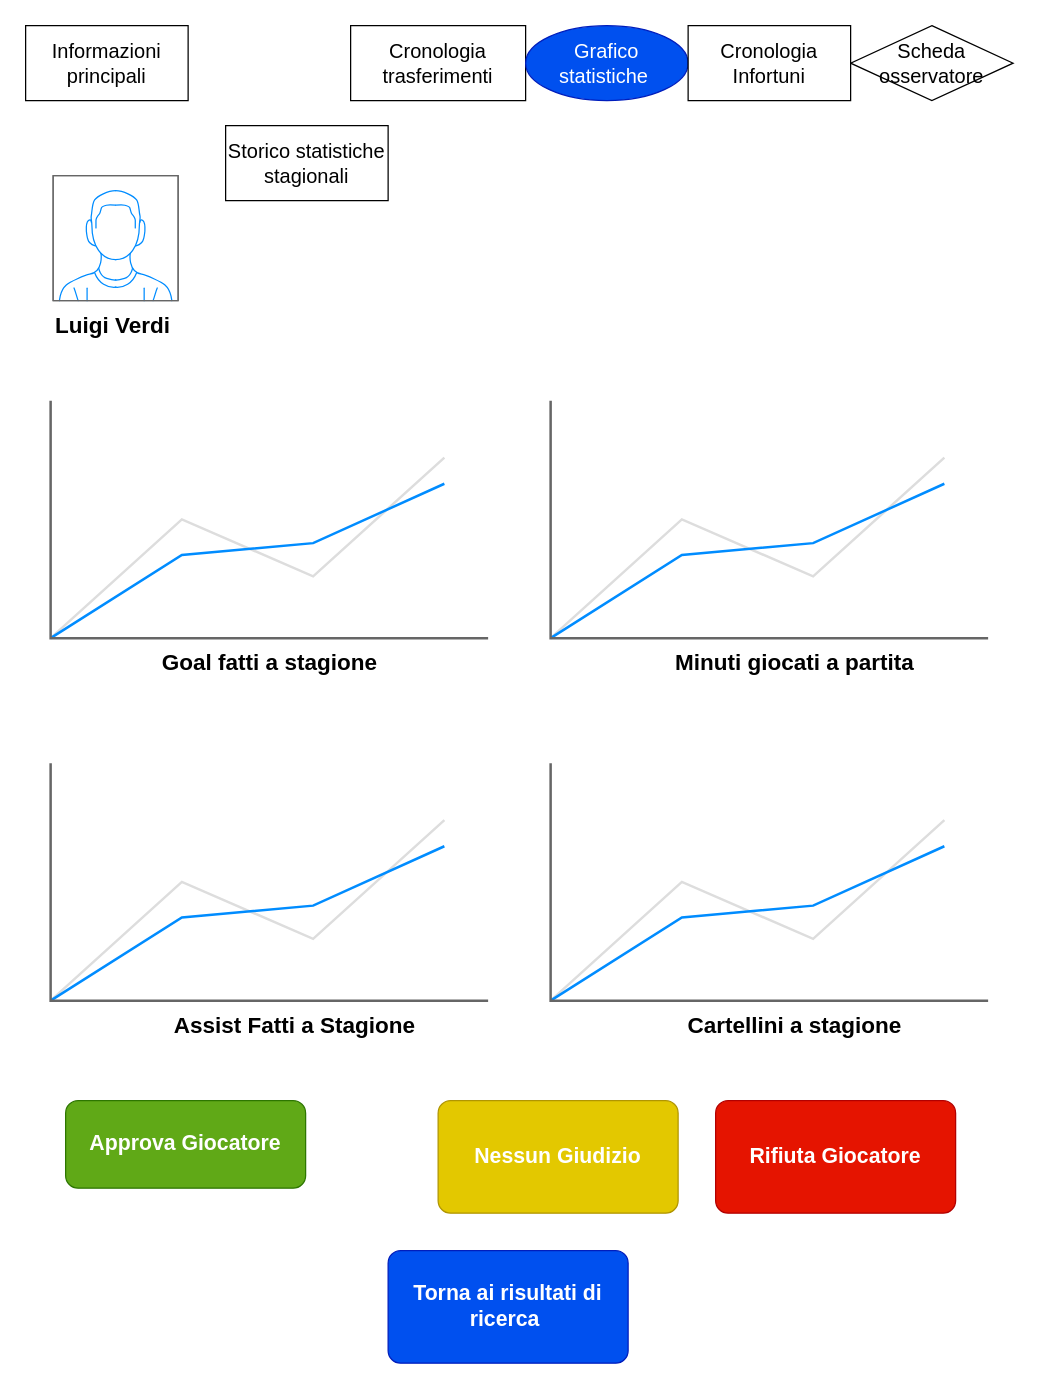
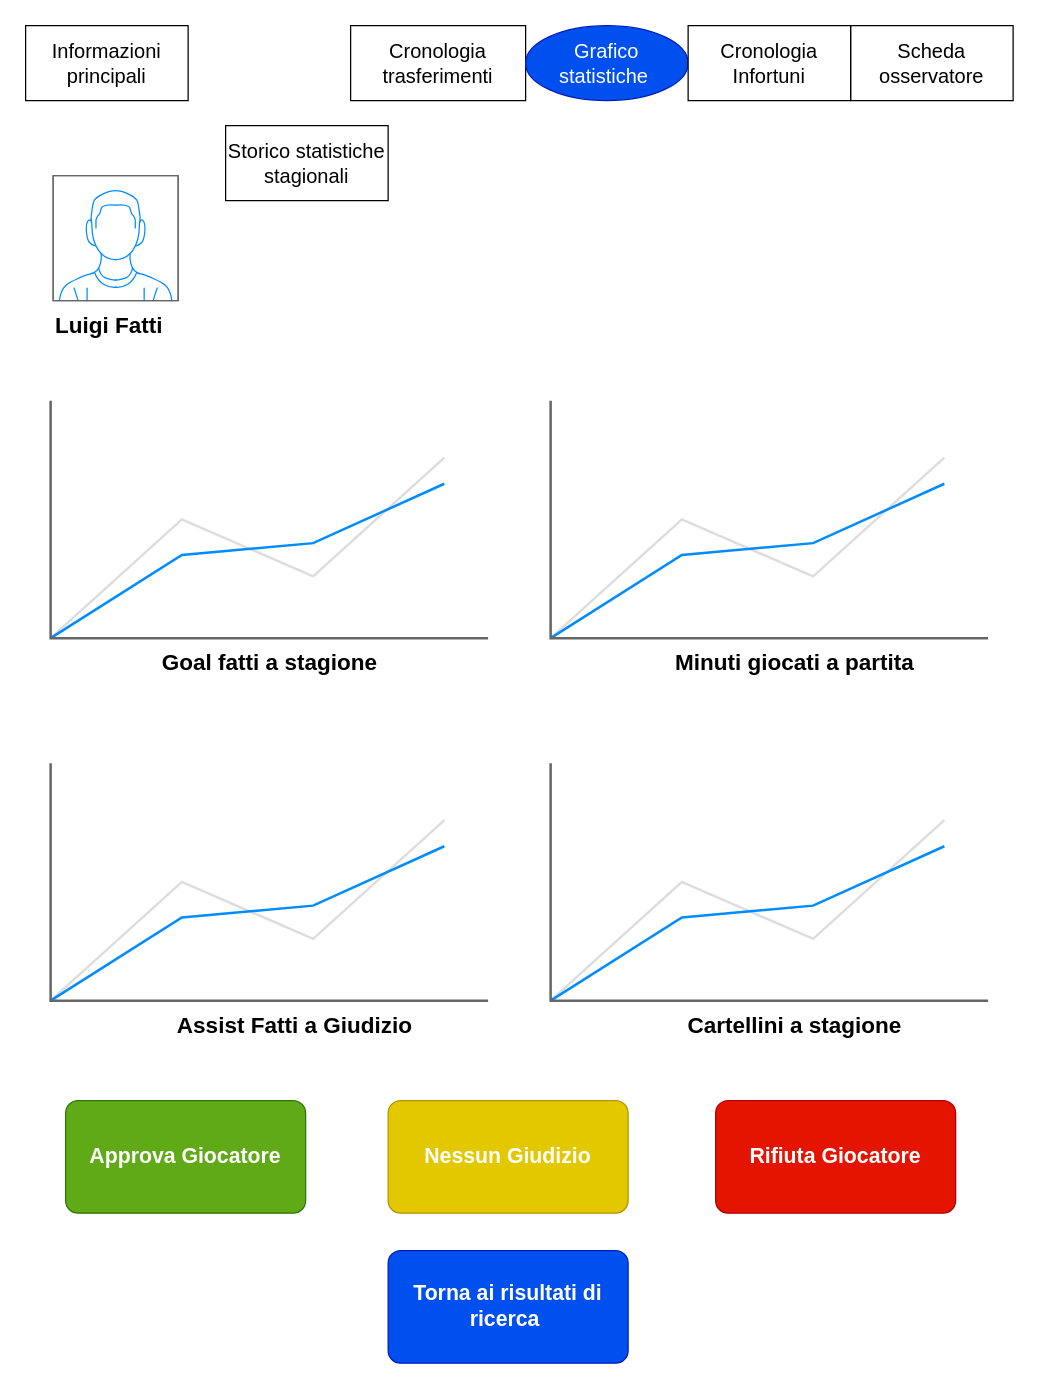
node "Scheda osservatore": shape diamond -> rectangle
node "Luigi Verdi": label "Luigi Verdi" -> "Luigi Fatti"
node "Assist Fatti a Stagione": label "Assist Fatti a Stagione" -> "Assist Fatti a Giudizio"
node "Approva Giocatore": size 240x88 -> 240x113
node "Nessun Giudizio": moved (558, 1157) -> (508, 1157)
